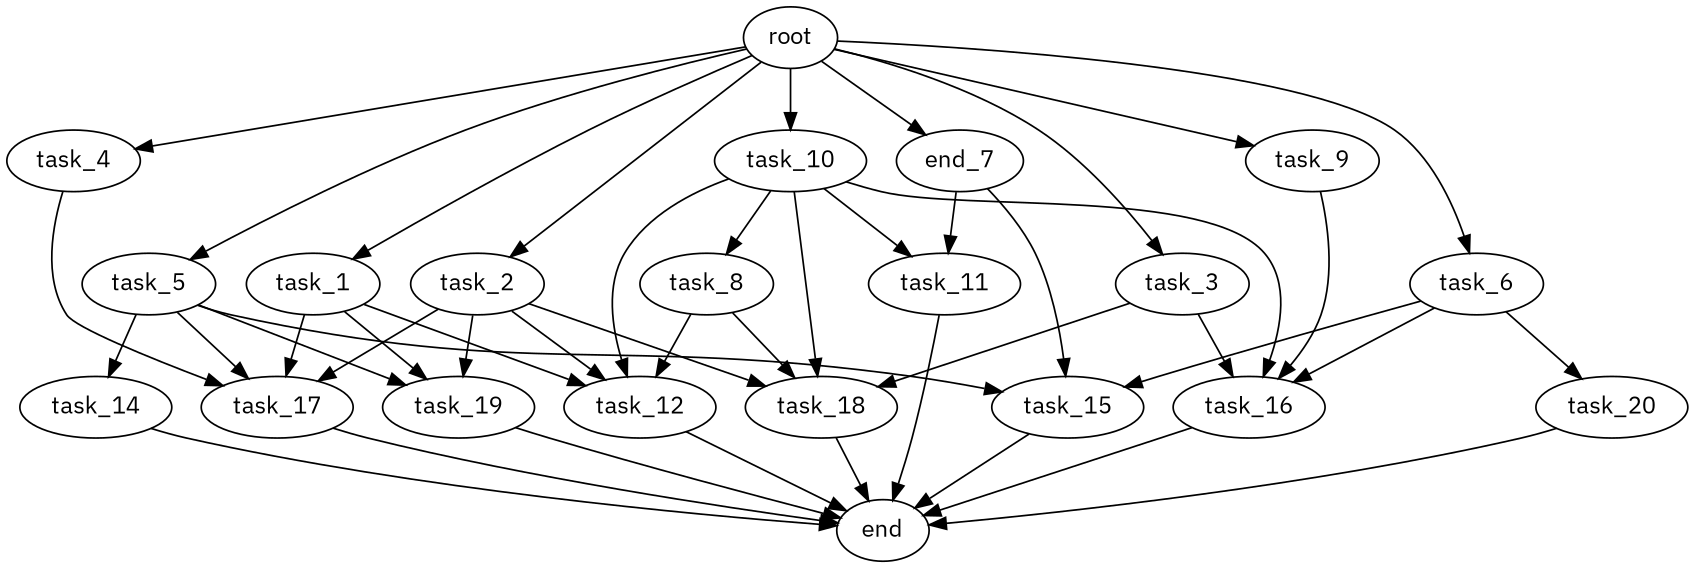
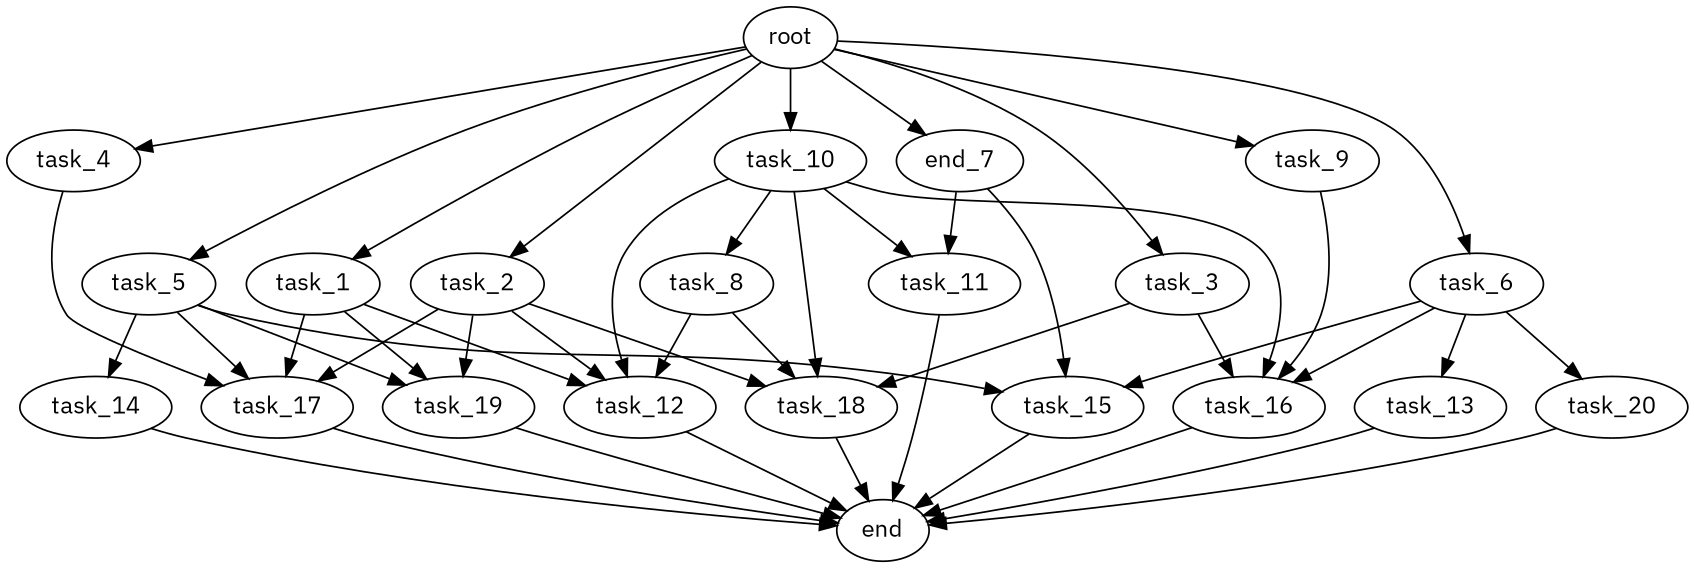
node "task_13": added
